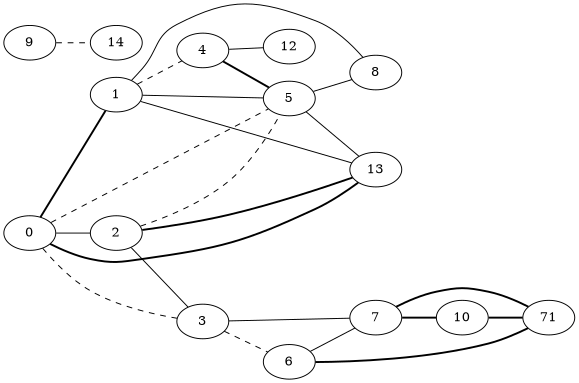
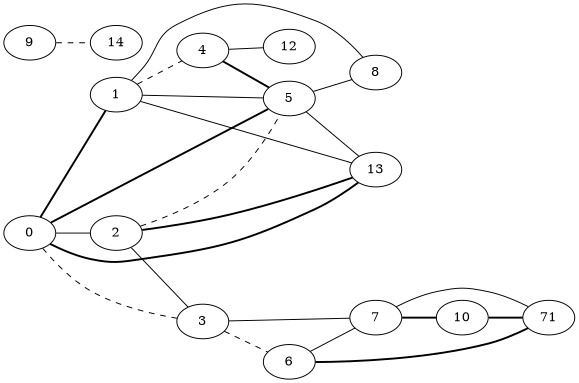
edge "0" -> "5": style dashed -> bold
edge "7" -> "71": style bold -> solid
